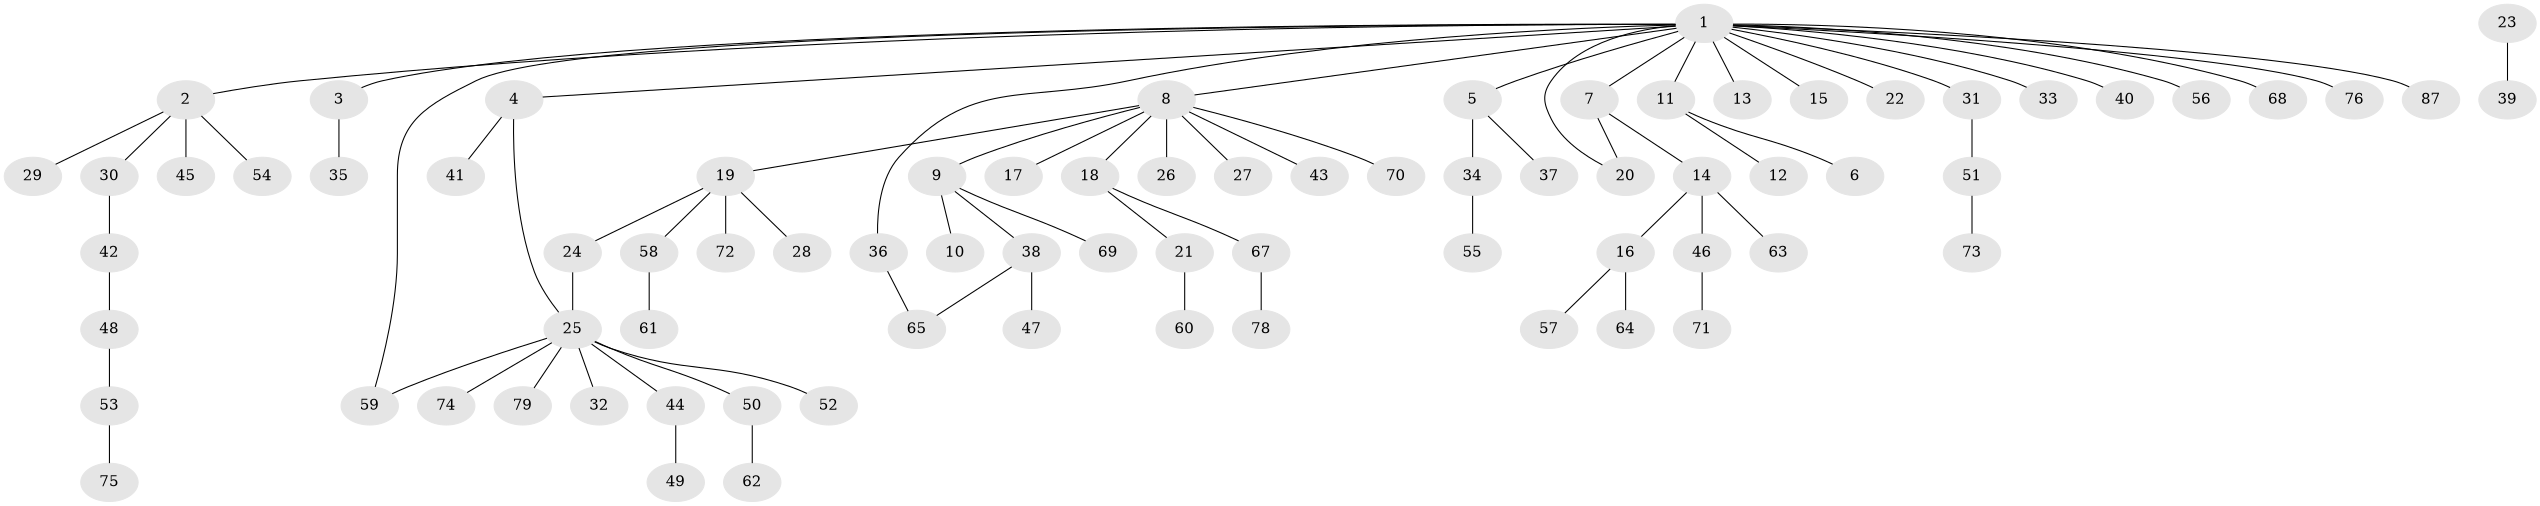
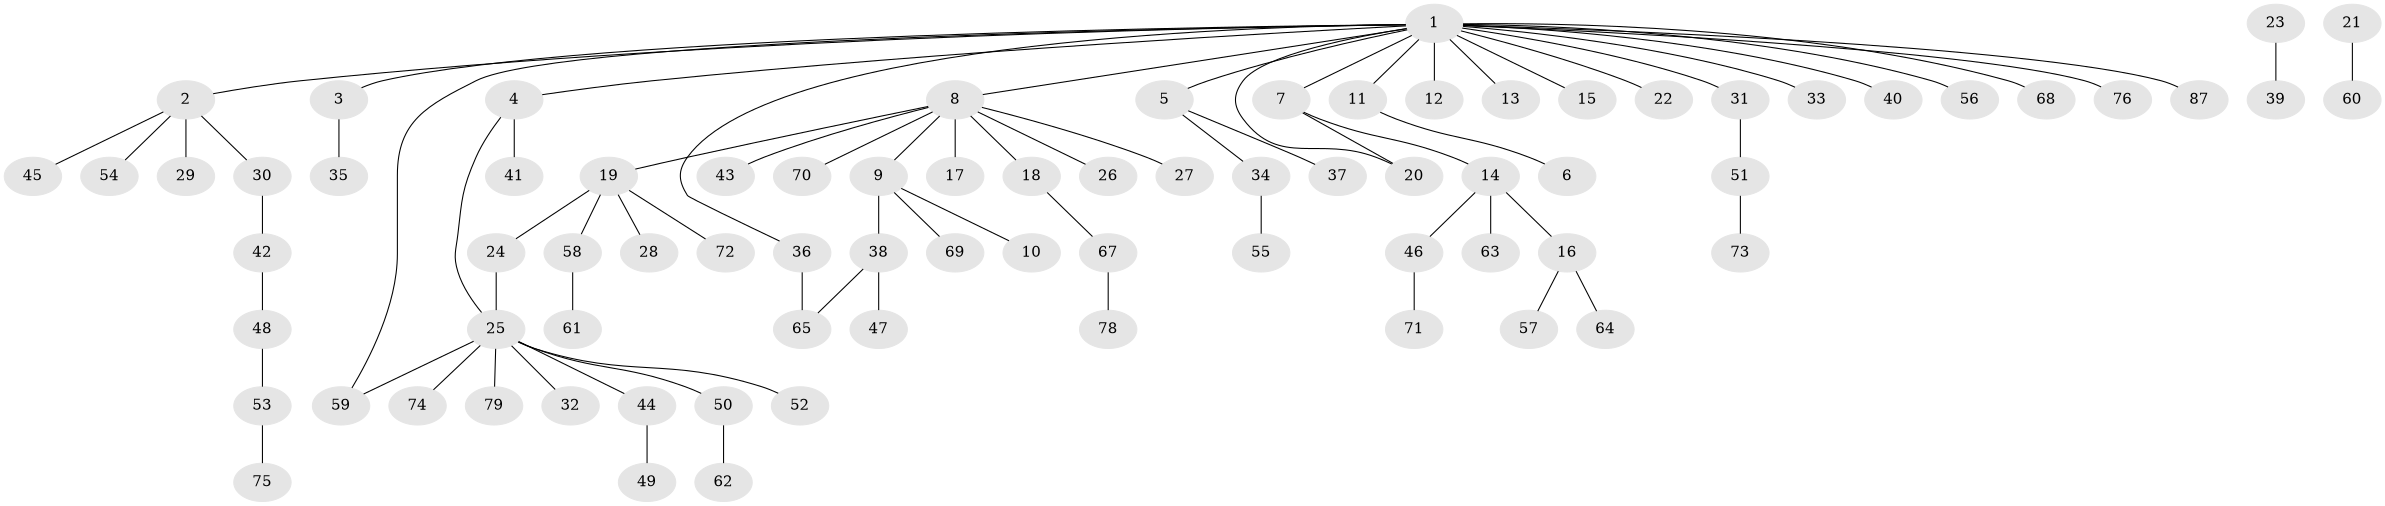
edge "11" -- "12": now "1" -- "12"
edge "18" -- "21": removed
